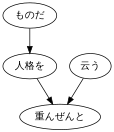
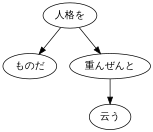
edge "ものだ" -> "人格を": reversed
edge "云う" -> "重んぜんと": reversed
